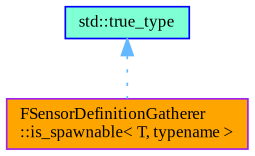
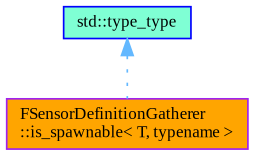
node "std::true_type": label "std::true_type" -> "std::type_type"
